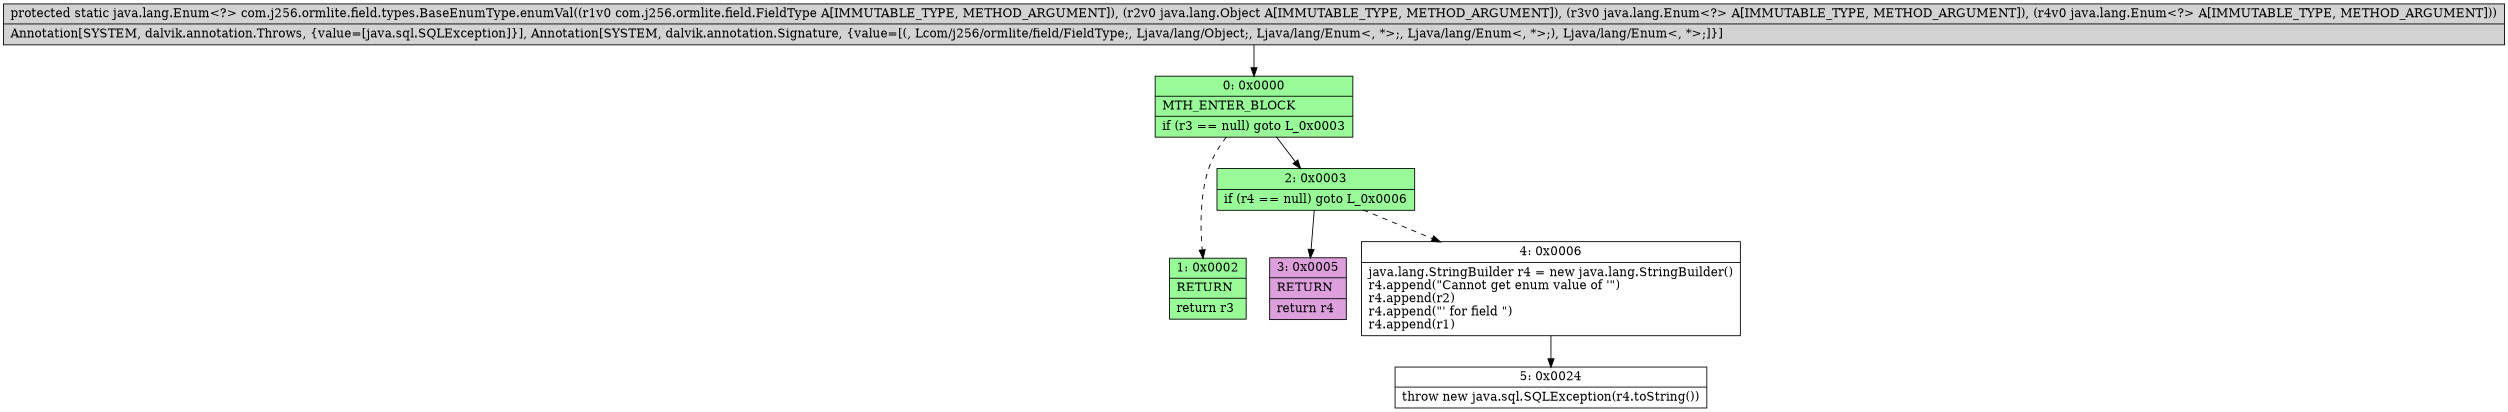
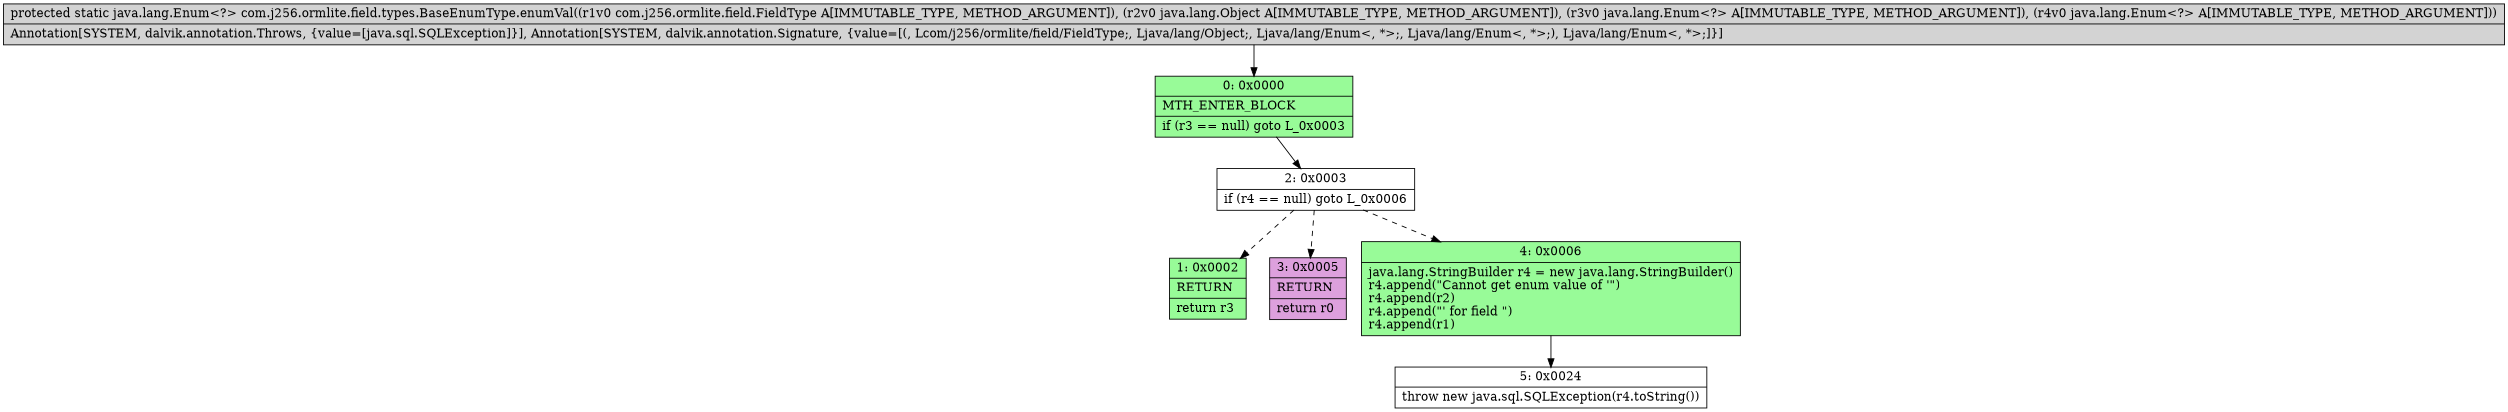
node "2: 0x0003": fillcolor palegreen -> white
edge "0: 0x0000" -> "1: 0x0002": now "2: 0x0003" -> "1: 0x0002"
edge "2: 0x0003" -> "3: 0x0005": style solid -> dashed
node "4: 0x0006": fillcolor white -> palegreen
node "3: 0x0005": text "return r4" -> "return r0"
